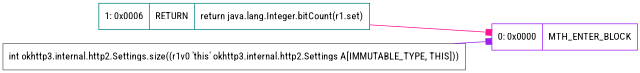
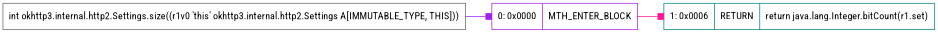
edge "1: 0x0006" -> "0: 0x0000": reversed
